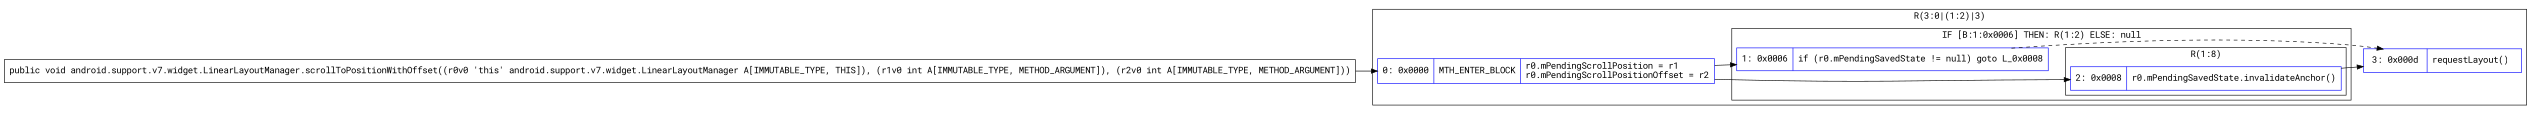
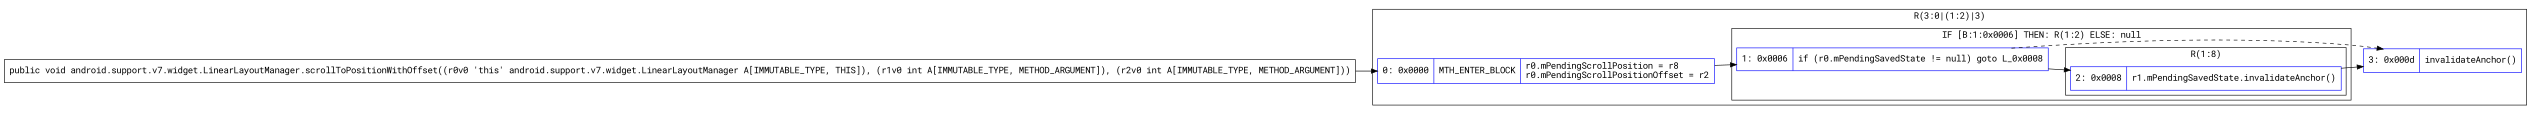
node "3: 0x000d": text "requestLayout()" -> "invalidateAnchor()"
node "0: 0x0000": text "r0.mPendingScrollPosition = r1" -> "r0.mPendingScrollPosition = r8"
node "2: 0x0008": text "r0.mPendingSavedState.invalidateAnchor()" -> "r1.mPendingSavedState.invalidateAnchor()"
edge "0: 0x0000" -> "2: 0x0008": now "1: 0x0006" -> "2: 0x0008"
